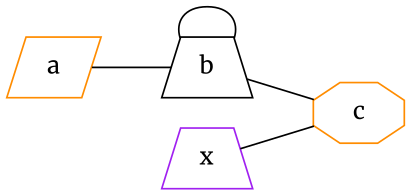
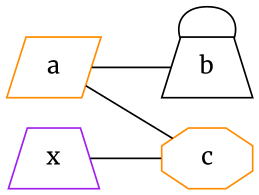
edge "b" -- "c": now "a" -- "c"
